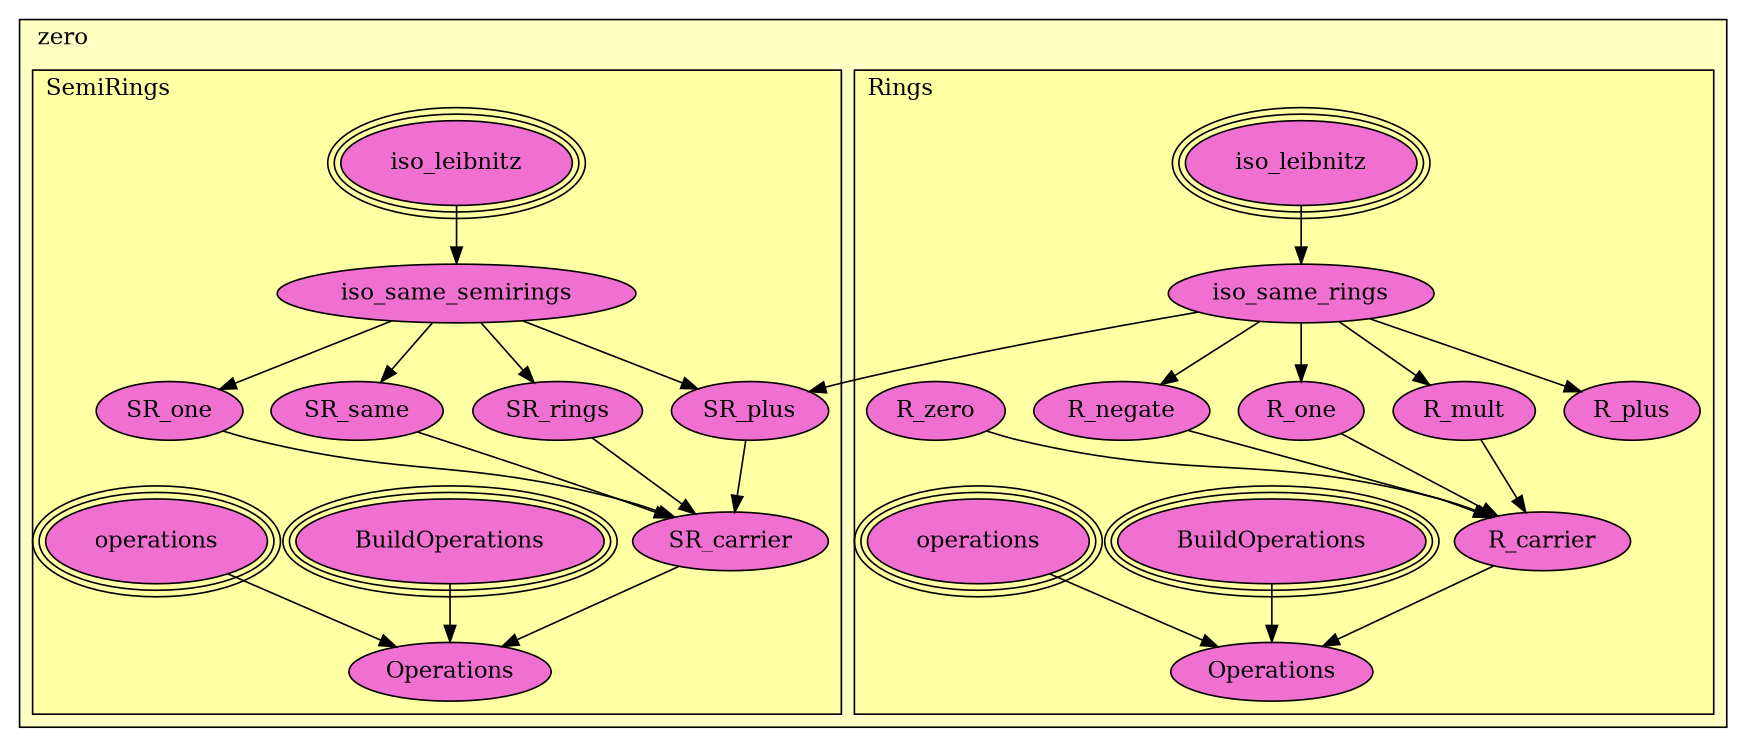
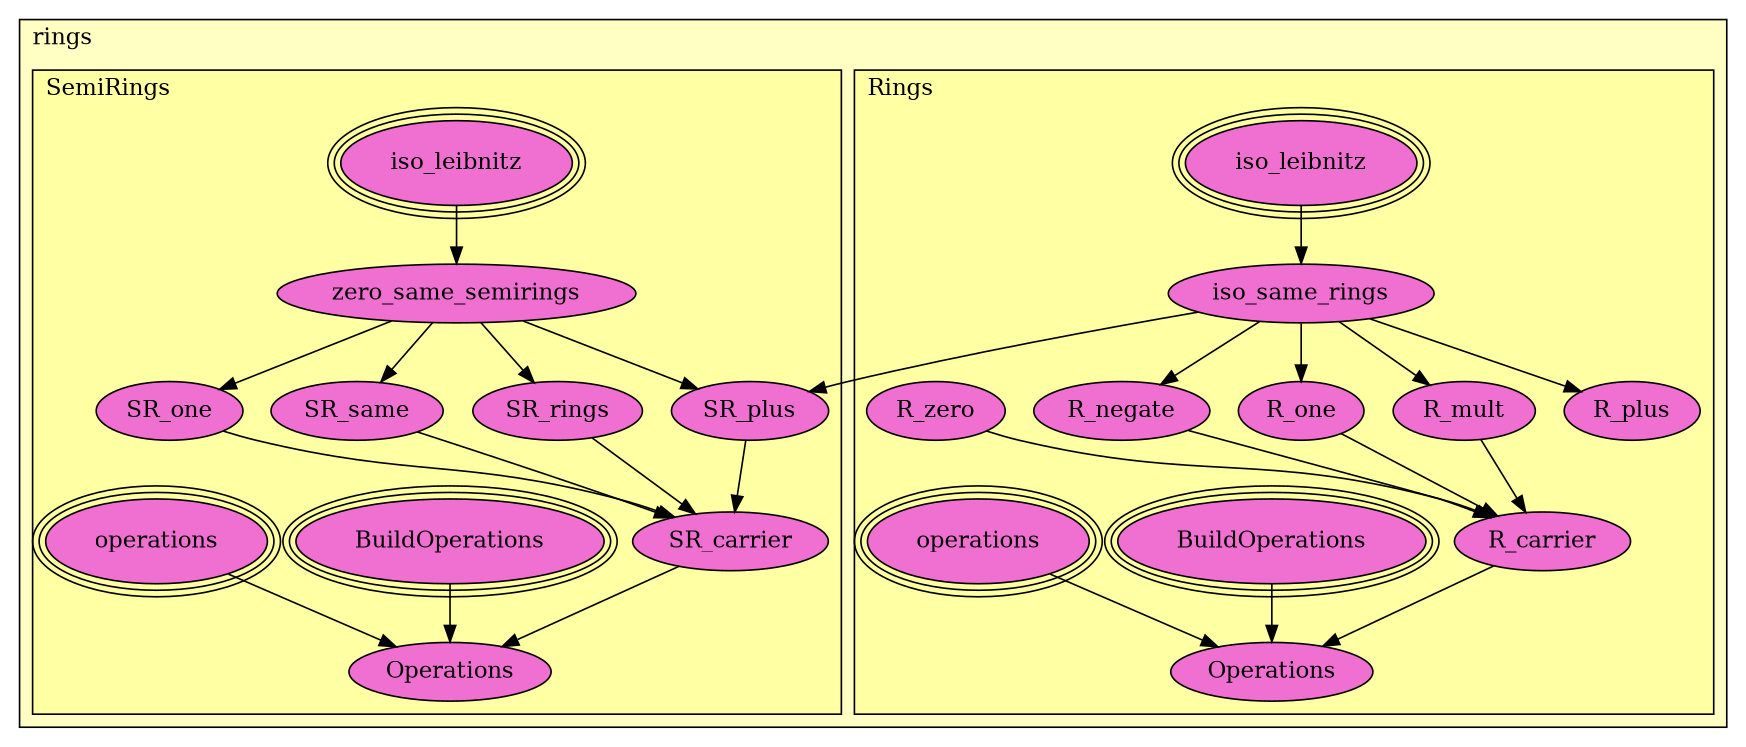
cluster "zero": label "zero" -> "rings"
node "iso_same_semirings": label "iso_same_semirings" -> "zero_same_semirings"
